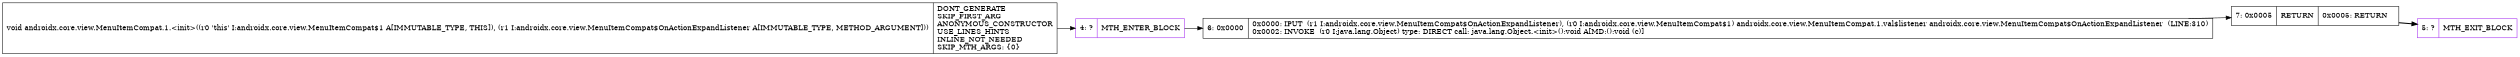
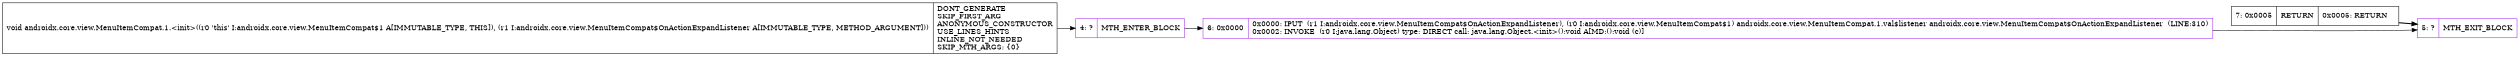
edge "6: 0x0000" -> "7: 0x0005": now "6: 0x0000" -> "5: ?"
node "6: 0x0000": color black -> purple
